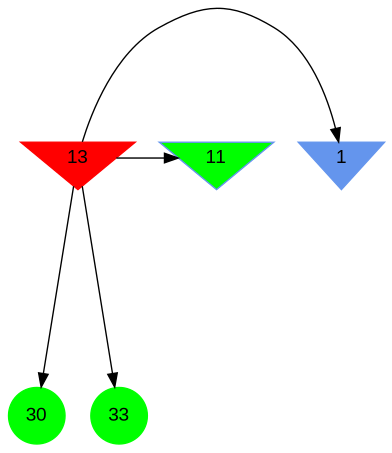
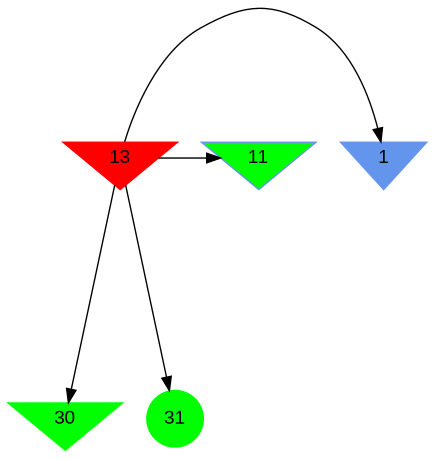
node "30": shape circle -> invtriangle
node "33": label "33" -> "31"
